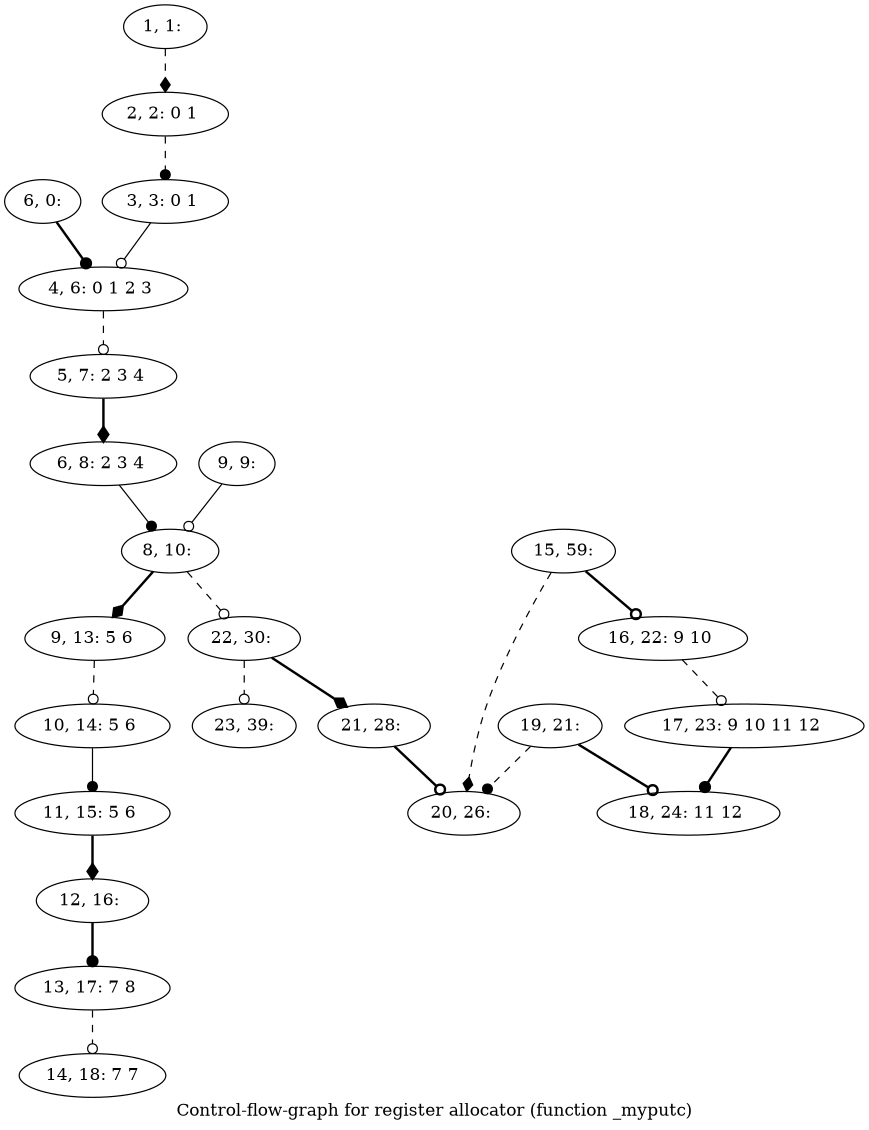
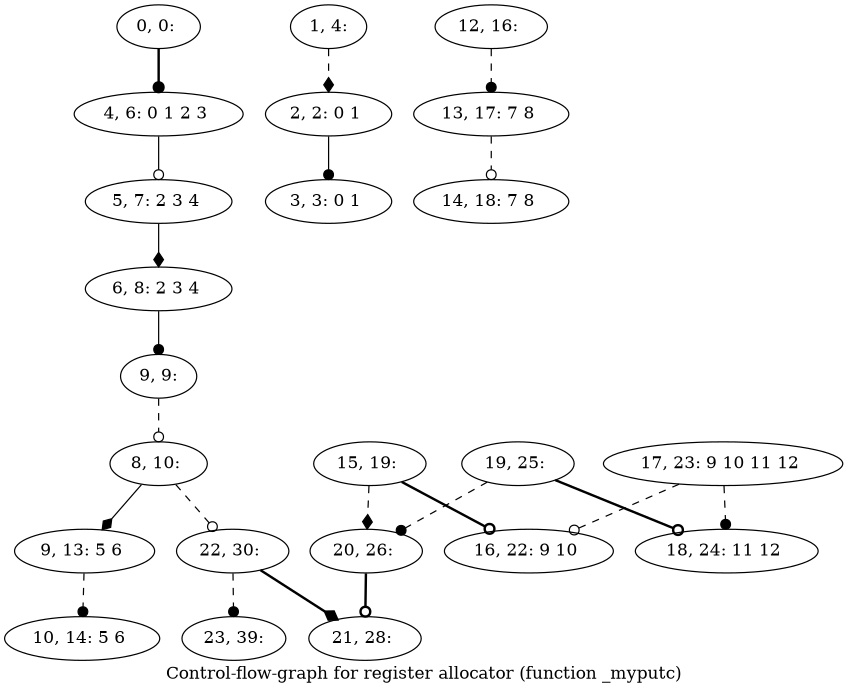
node "1, 1:": label "1, 1:" -> "1, 4:"
edge "2, 2: 0 1" -> "3, 3: 0 1": style dashed -> solid
node "6, 0:": label "6, 0:" -> "0, 0:"
edge "3, 3: 0 1" -> "4, 6: 0 1 2 3": removed
edge "4, 6: 0 1 2 3" -> "5, 7: 2 3 4": style dashed -> solid
edge "5, 7: 2 3 4" -> "6, 8: 2 3 4": style bold -> solid
edge "9, 9:" -> "8, 10:": style solid -> dashed
edge "6, 8: 2 3 4" -> "8, 10:": now "6, 8: 2 3 4" -> "9, 9:"
node "15, 59:": label "15, 59:" -> "15, 19:"
edge "8, 10:" -> "9, 13: 5 6": style bold -> solid
edge "9, 13: 5 6" -> "10, 14: 5 6": arrowhead odot -> dot
edge "22, 30:" -> "23, 39:": arrowhead odot -> dot
edge "16, 22: 9 10" -> "17, 23: 9 10 11 12": reversed
node "19, 21:": label "19, 21:" -> "19, 25:"
edge "17, 23: 9 10 11 12" -> "18, 24: 11 12": style bold -> dashed
edge "21, 28:" -> "20, 26:": reversed
node "11, 15: 5 6": removed
edge "12, 16:" -> "13, 17: 7 8": style bold -> dashed
node "14, 18: 7 7": label "14, 18: 7 7" -> "14, 18: 7 8"
